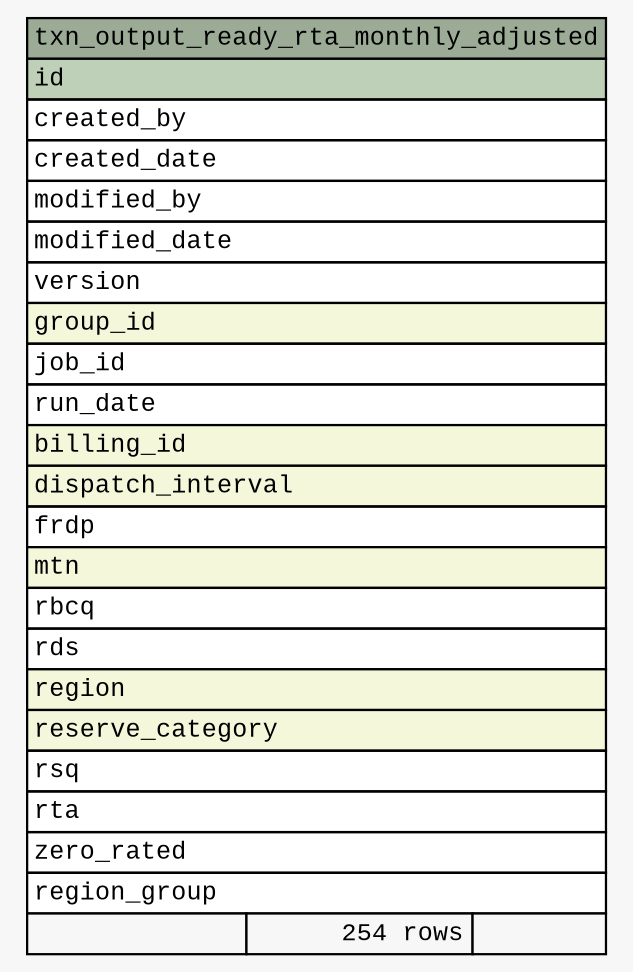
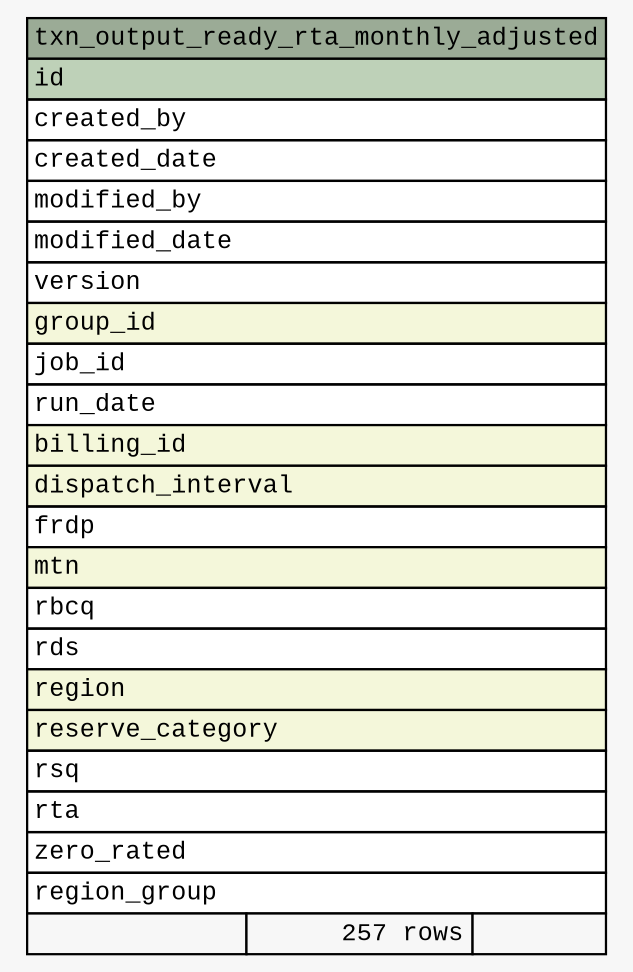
node "txn_output_ready_rta_monthly_adjusted": text "254 rows" -> "257 rows"
